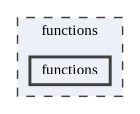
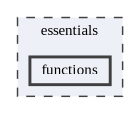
cluster "functions": label "functions" -> "essentials"
